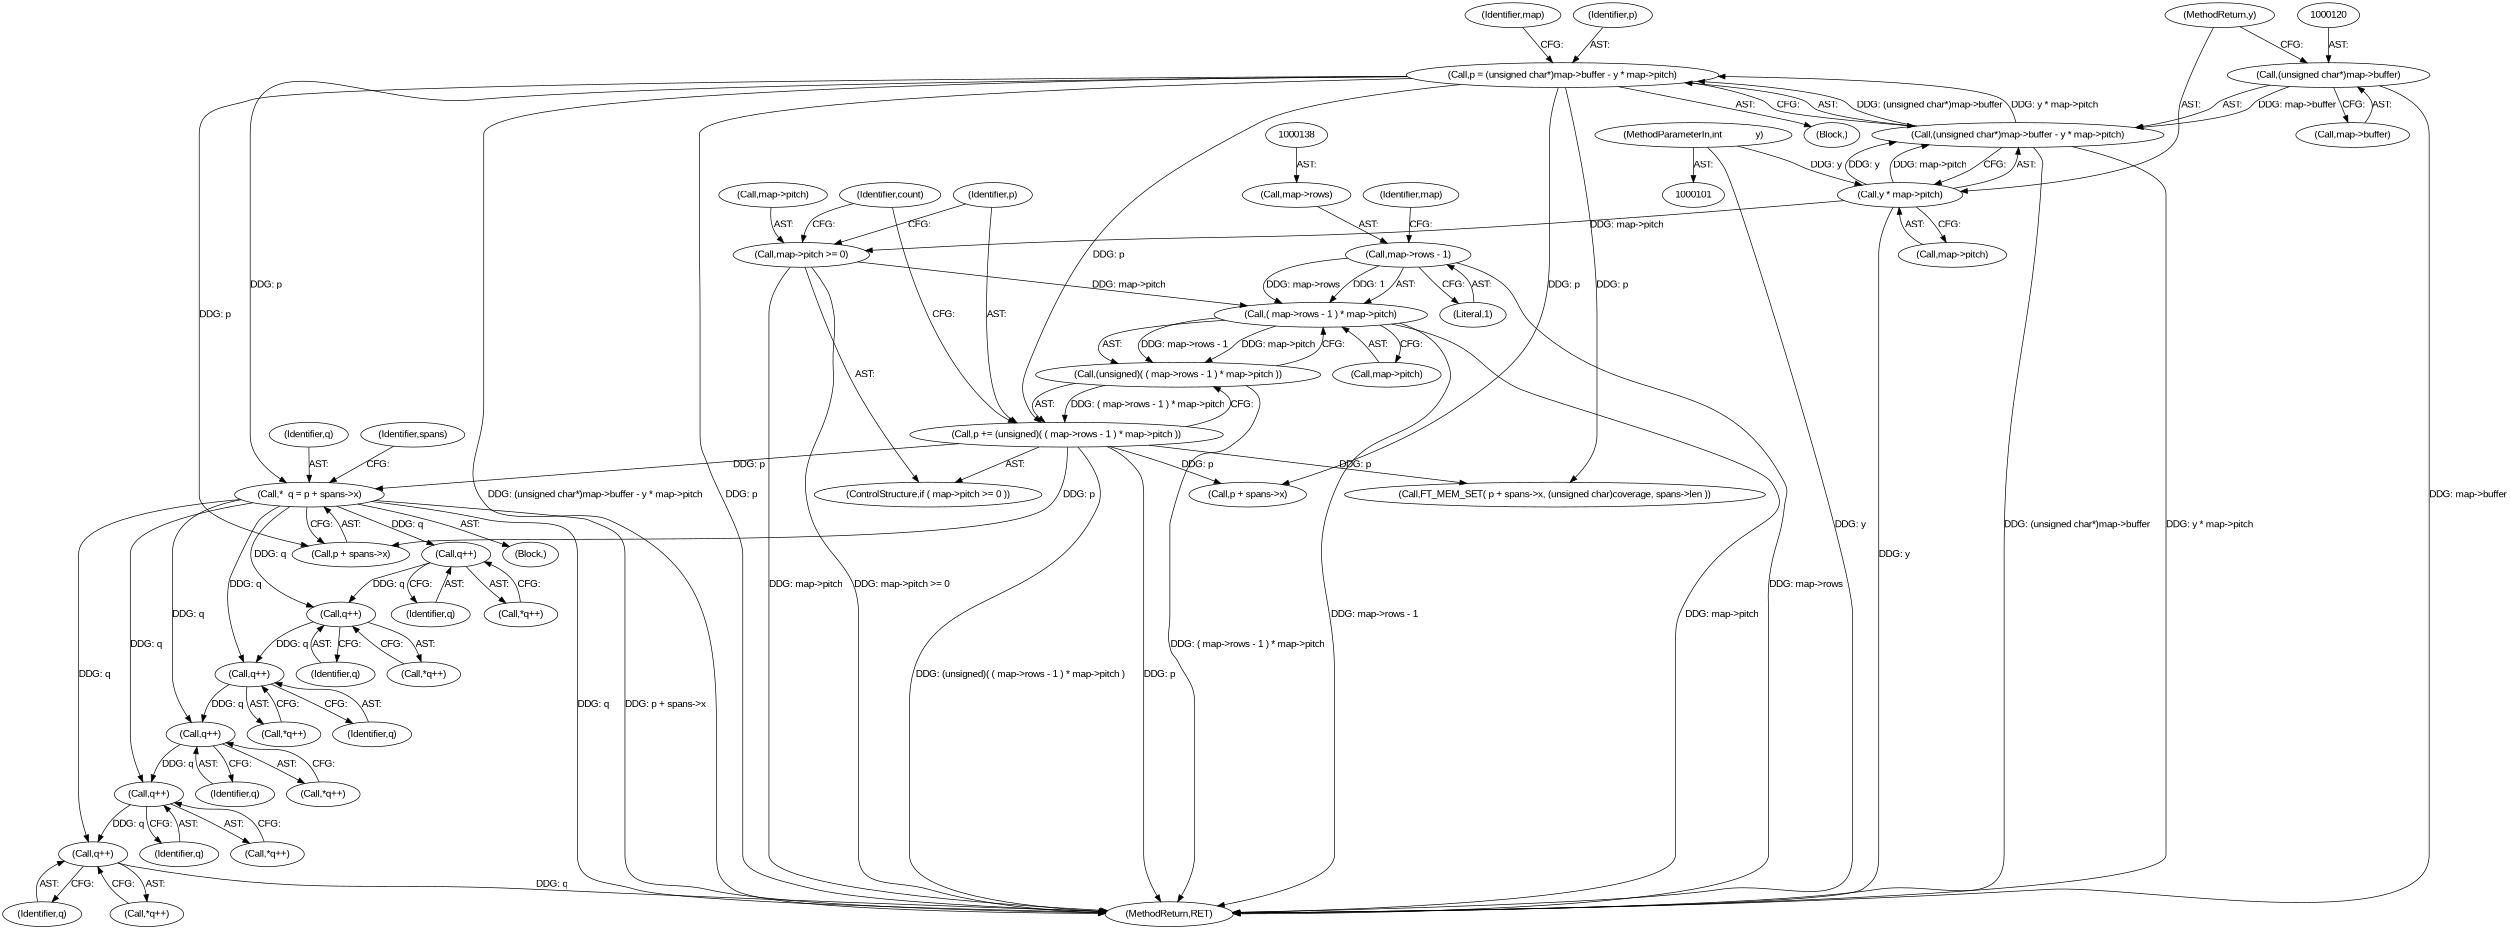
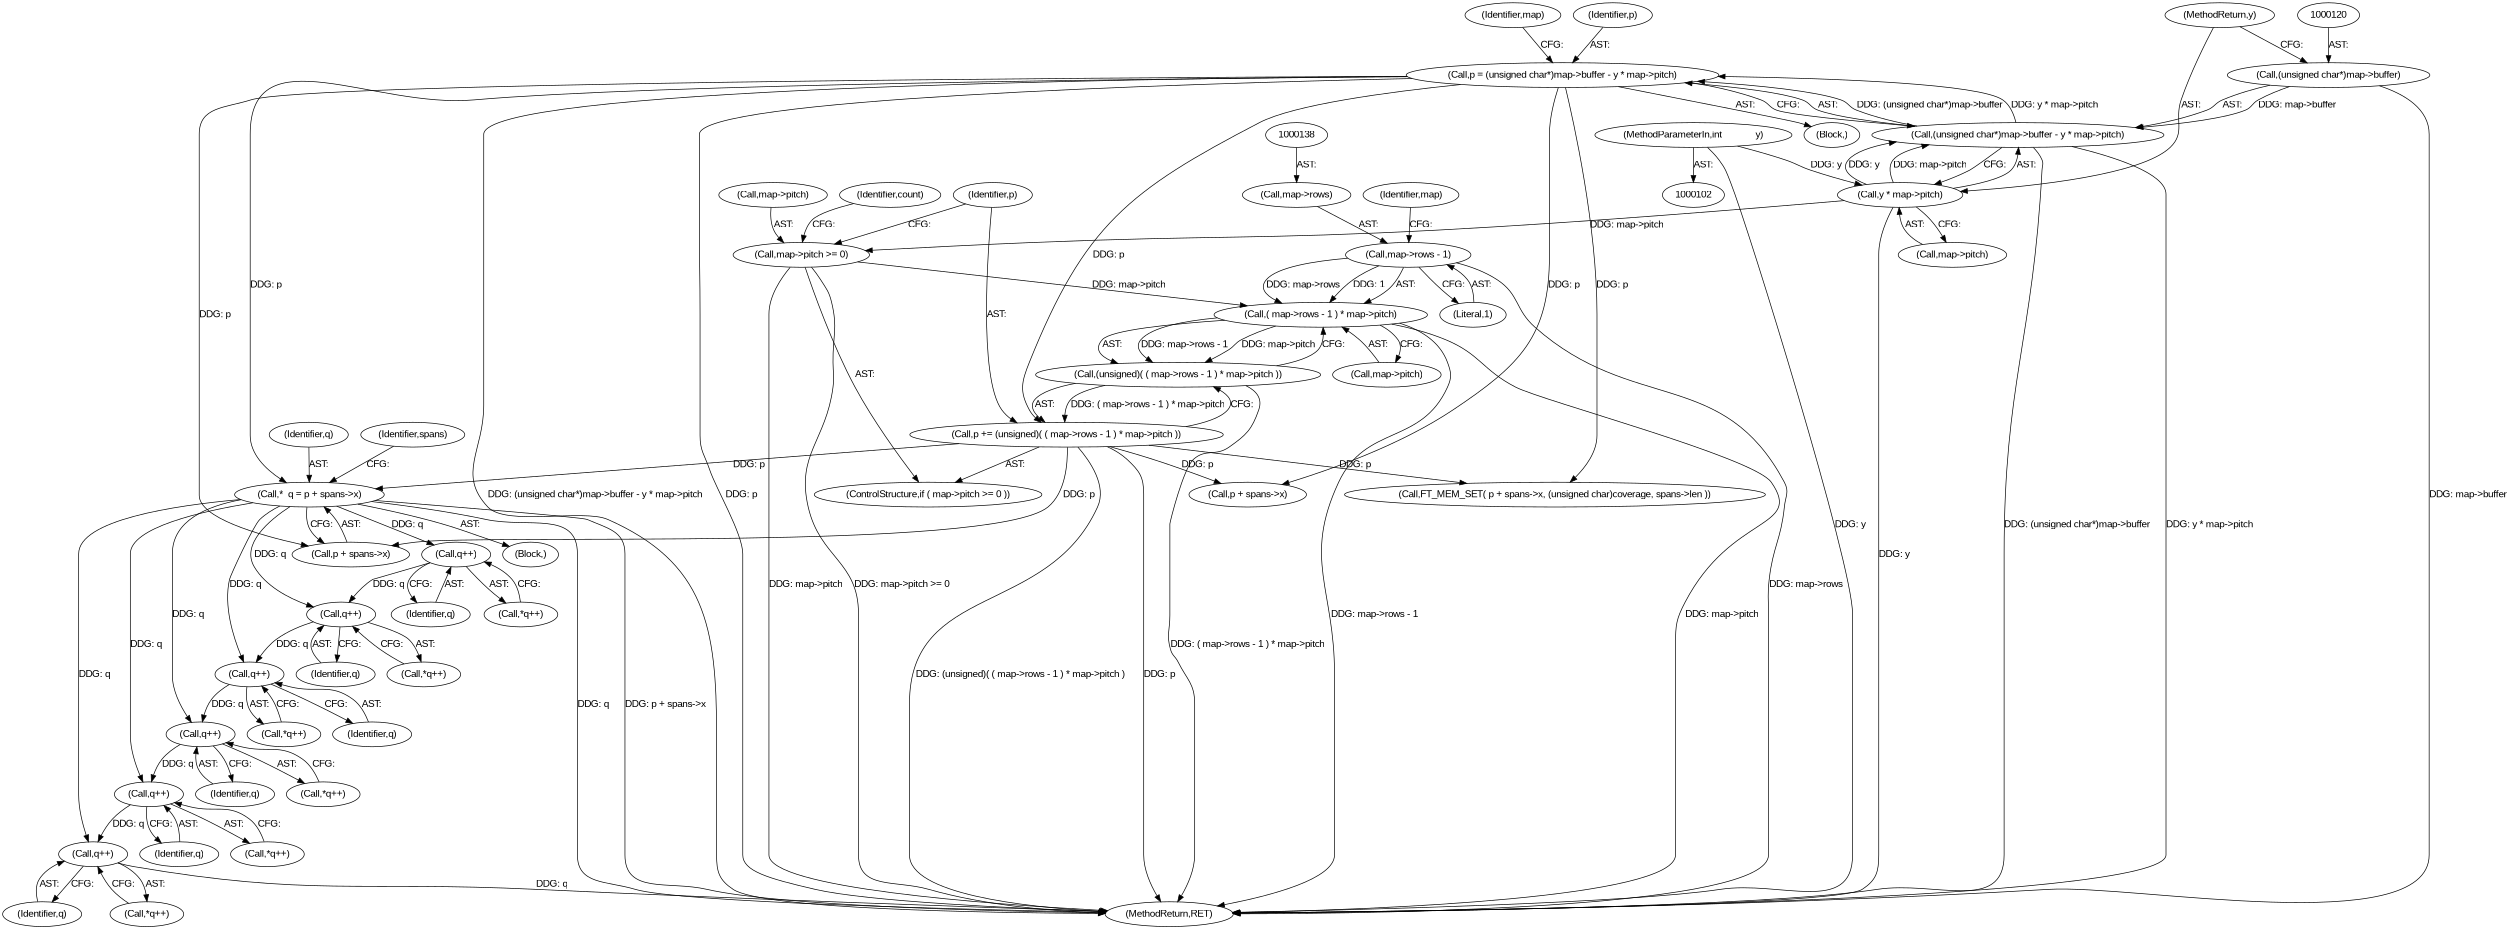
node "(Call,map->buffer)": removed
node "1000101": label "1000101" -> "1000102"
edge "(Identifier,count)" -> "(Call,p += (unsigned)( ( map->rows - 1 ) * map->pitch ))": removed, label "CFG:"
